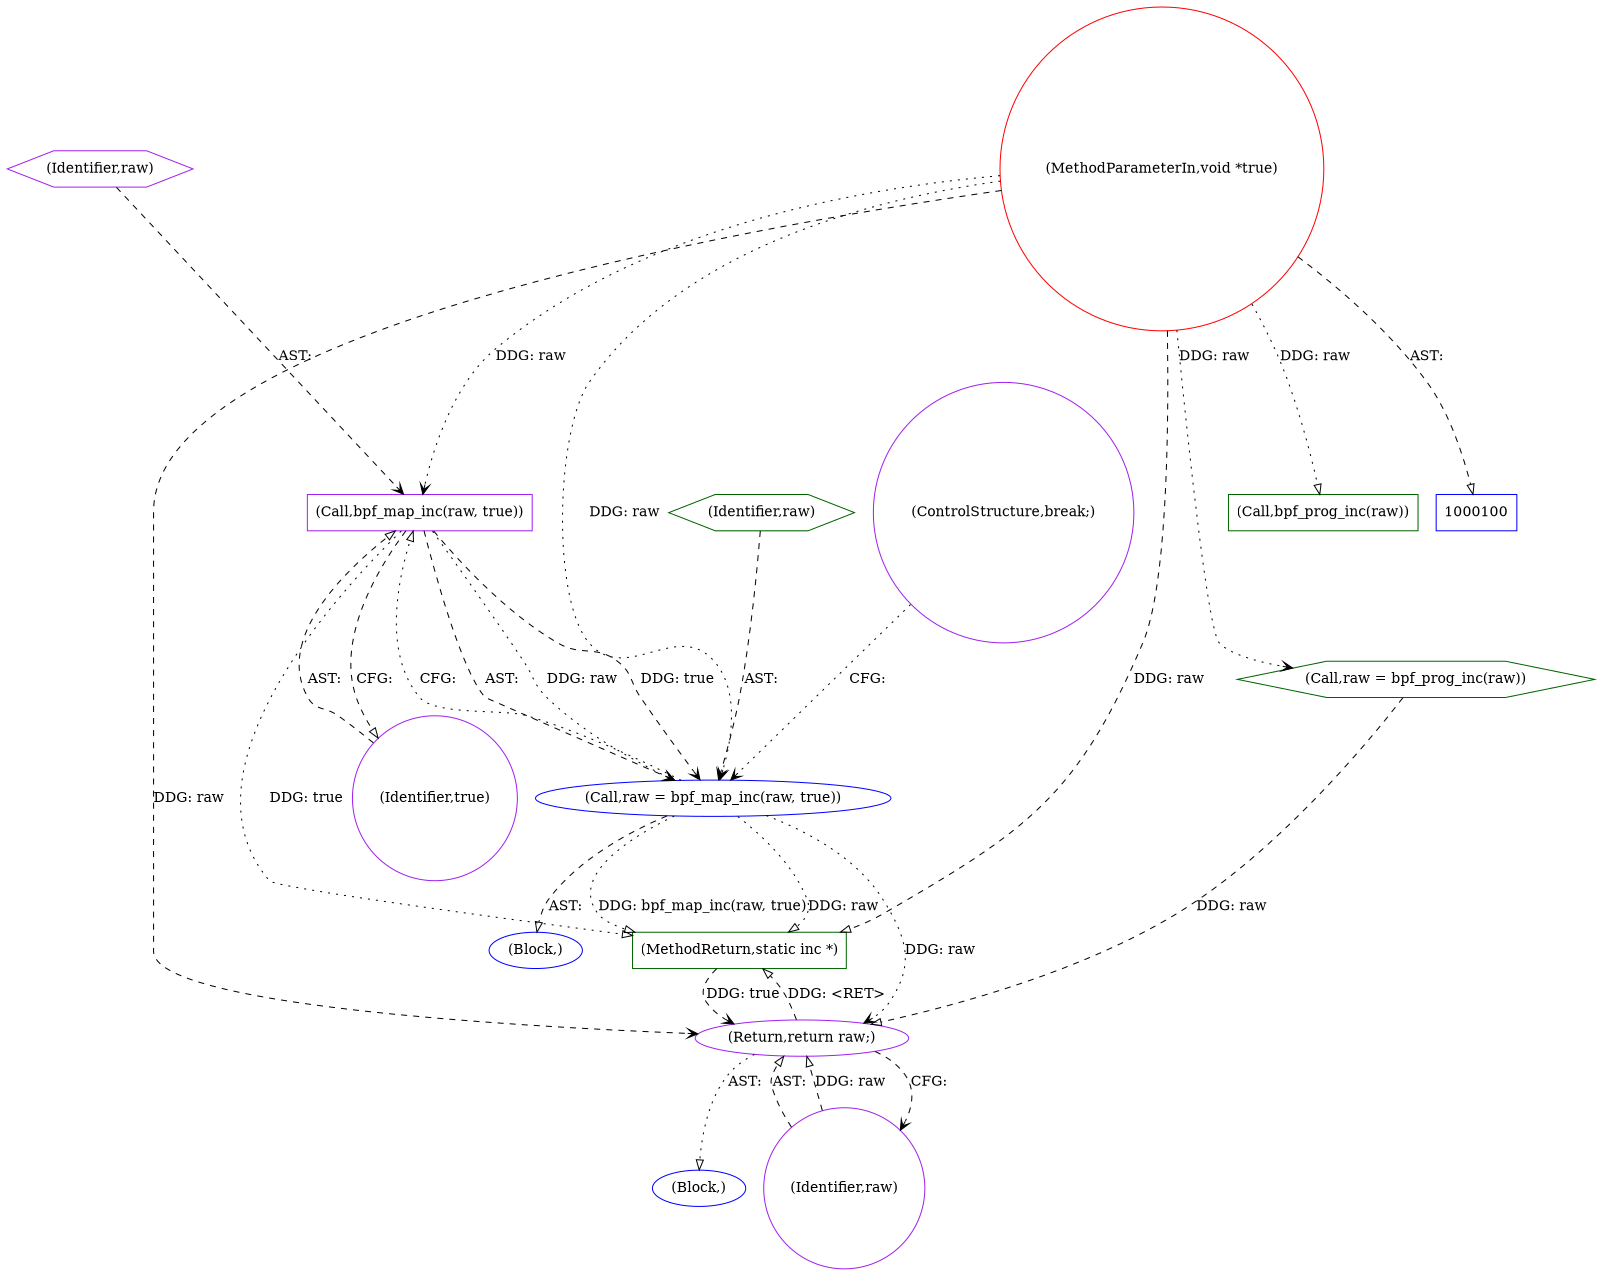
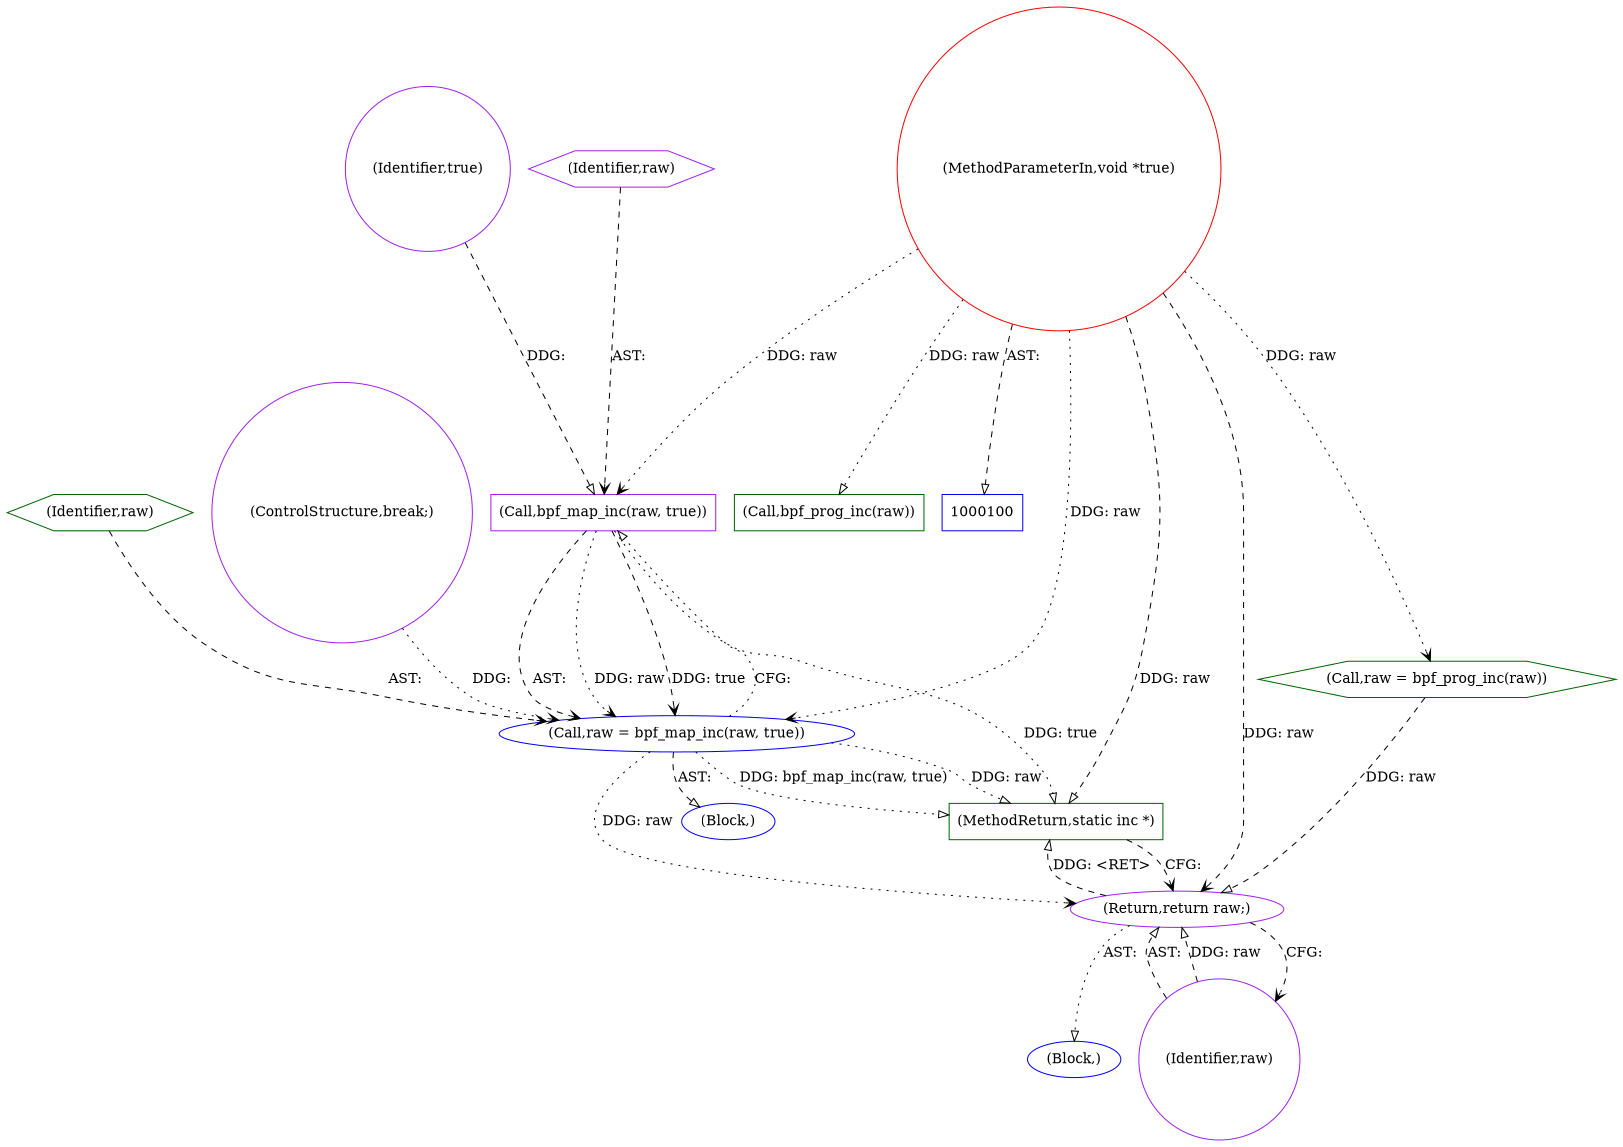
edge "(Call,bpf_map_inc(raw, true))" -> "(Identifier,true)": removed, label "CFG:"
edge "(Identifier,true)" -> "(Call,bpf_map_inc(raw, true))": label "AST: " -> "DDG: "
edge "(ControlStructure,break;)" -> "(Call,raw = bpf_map_inc(raw, true))": label "CFG: " -> "DDG: "
edge "(MethodReturn,static inc *)" -> "(Return,return raw;)": label "DDG: true" -> "CFG: "
